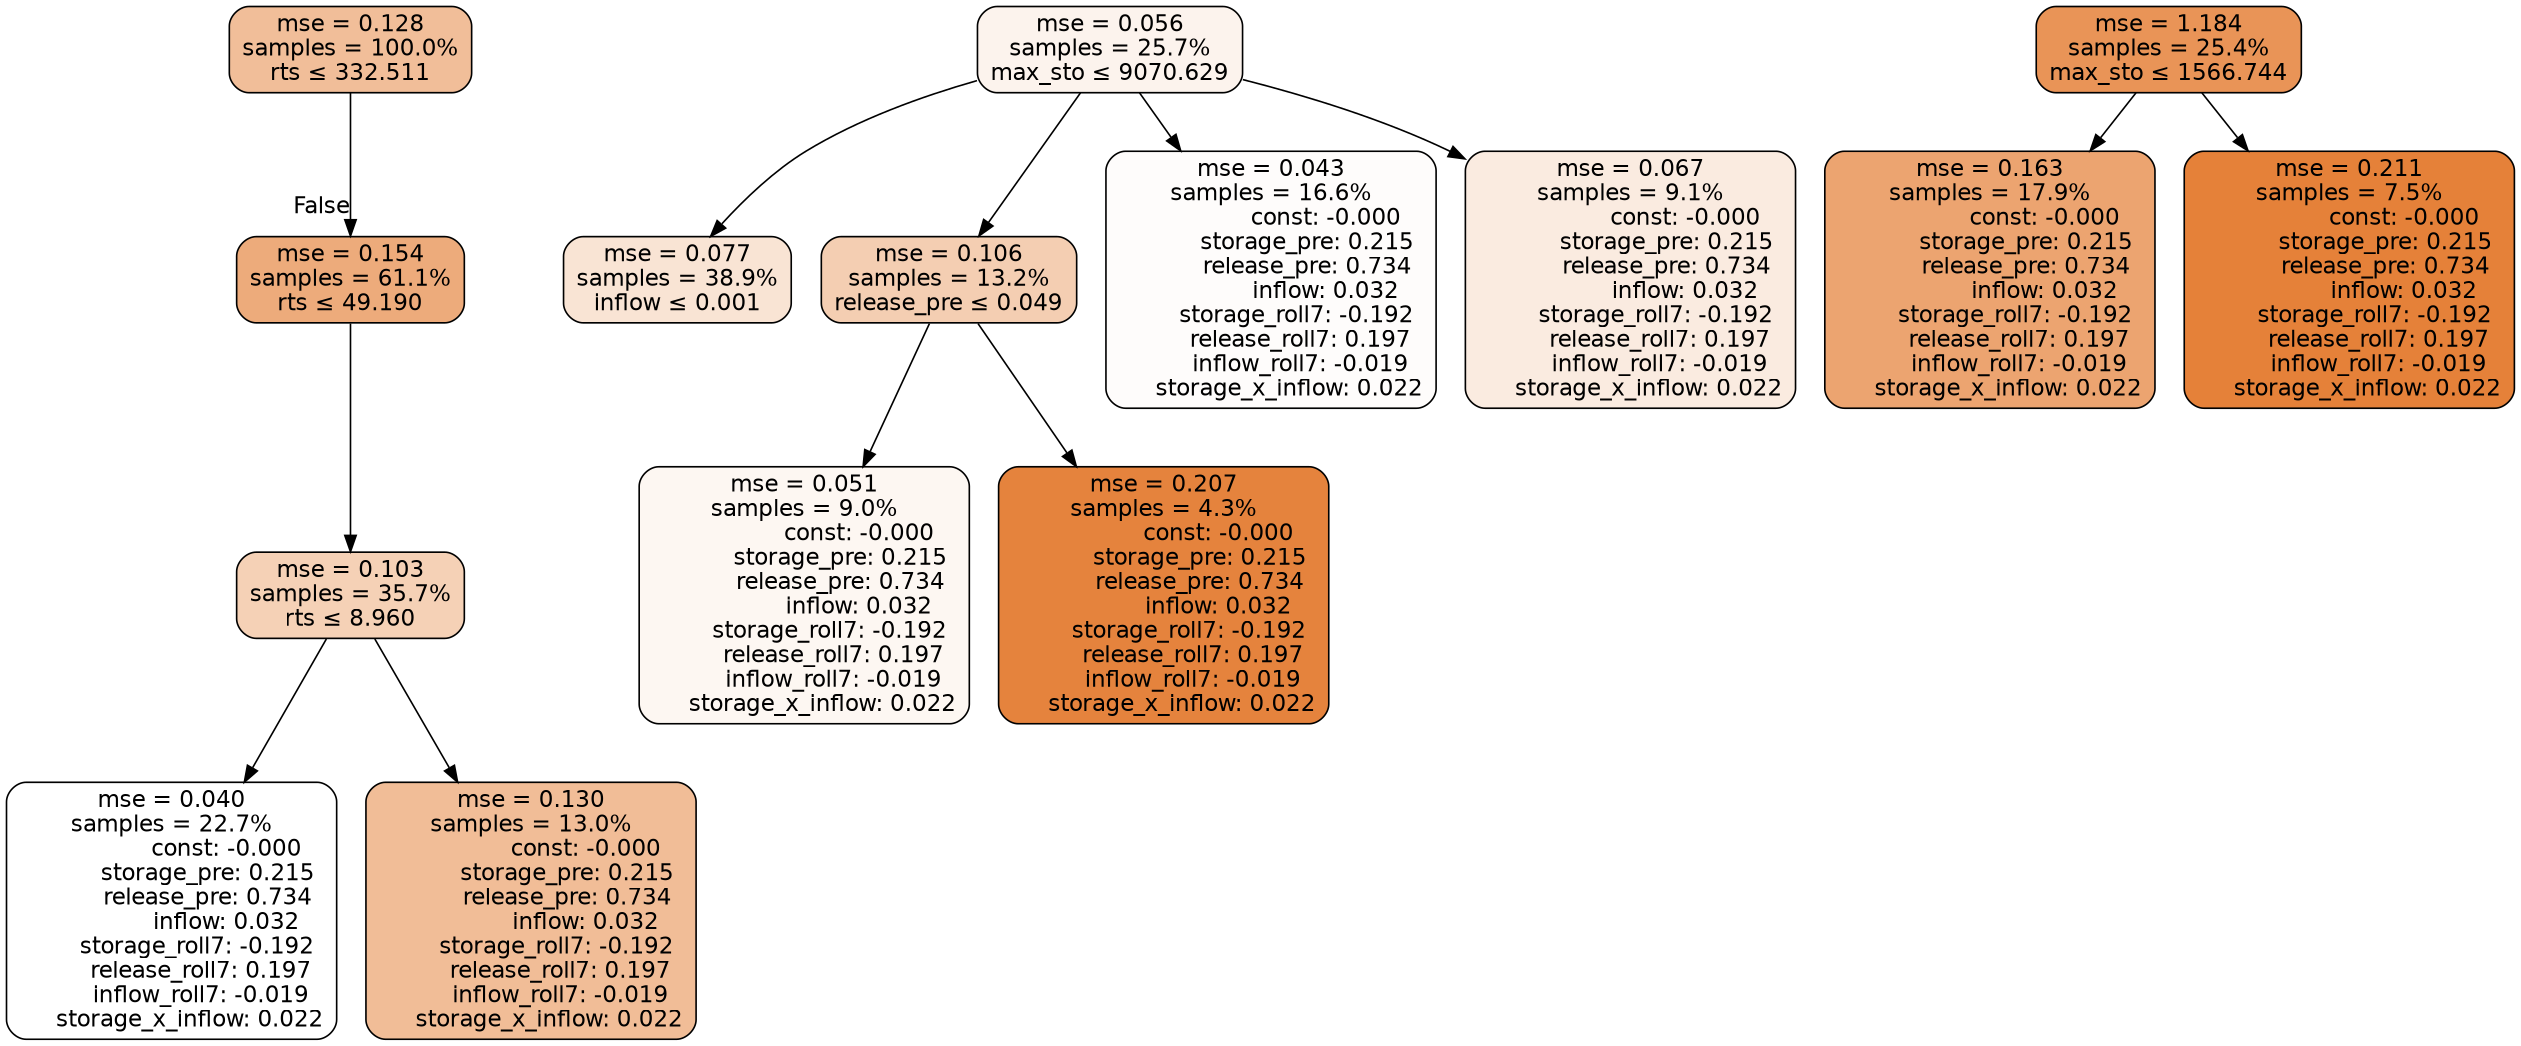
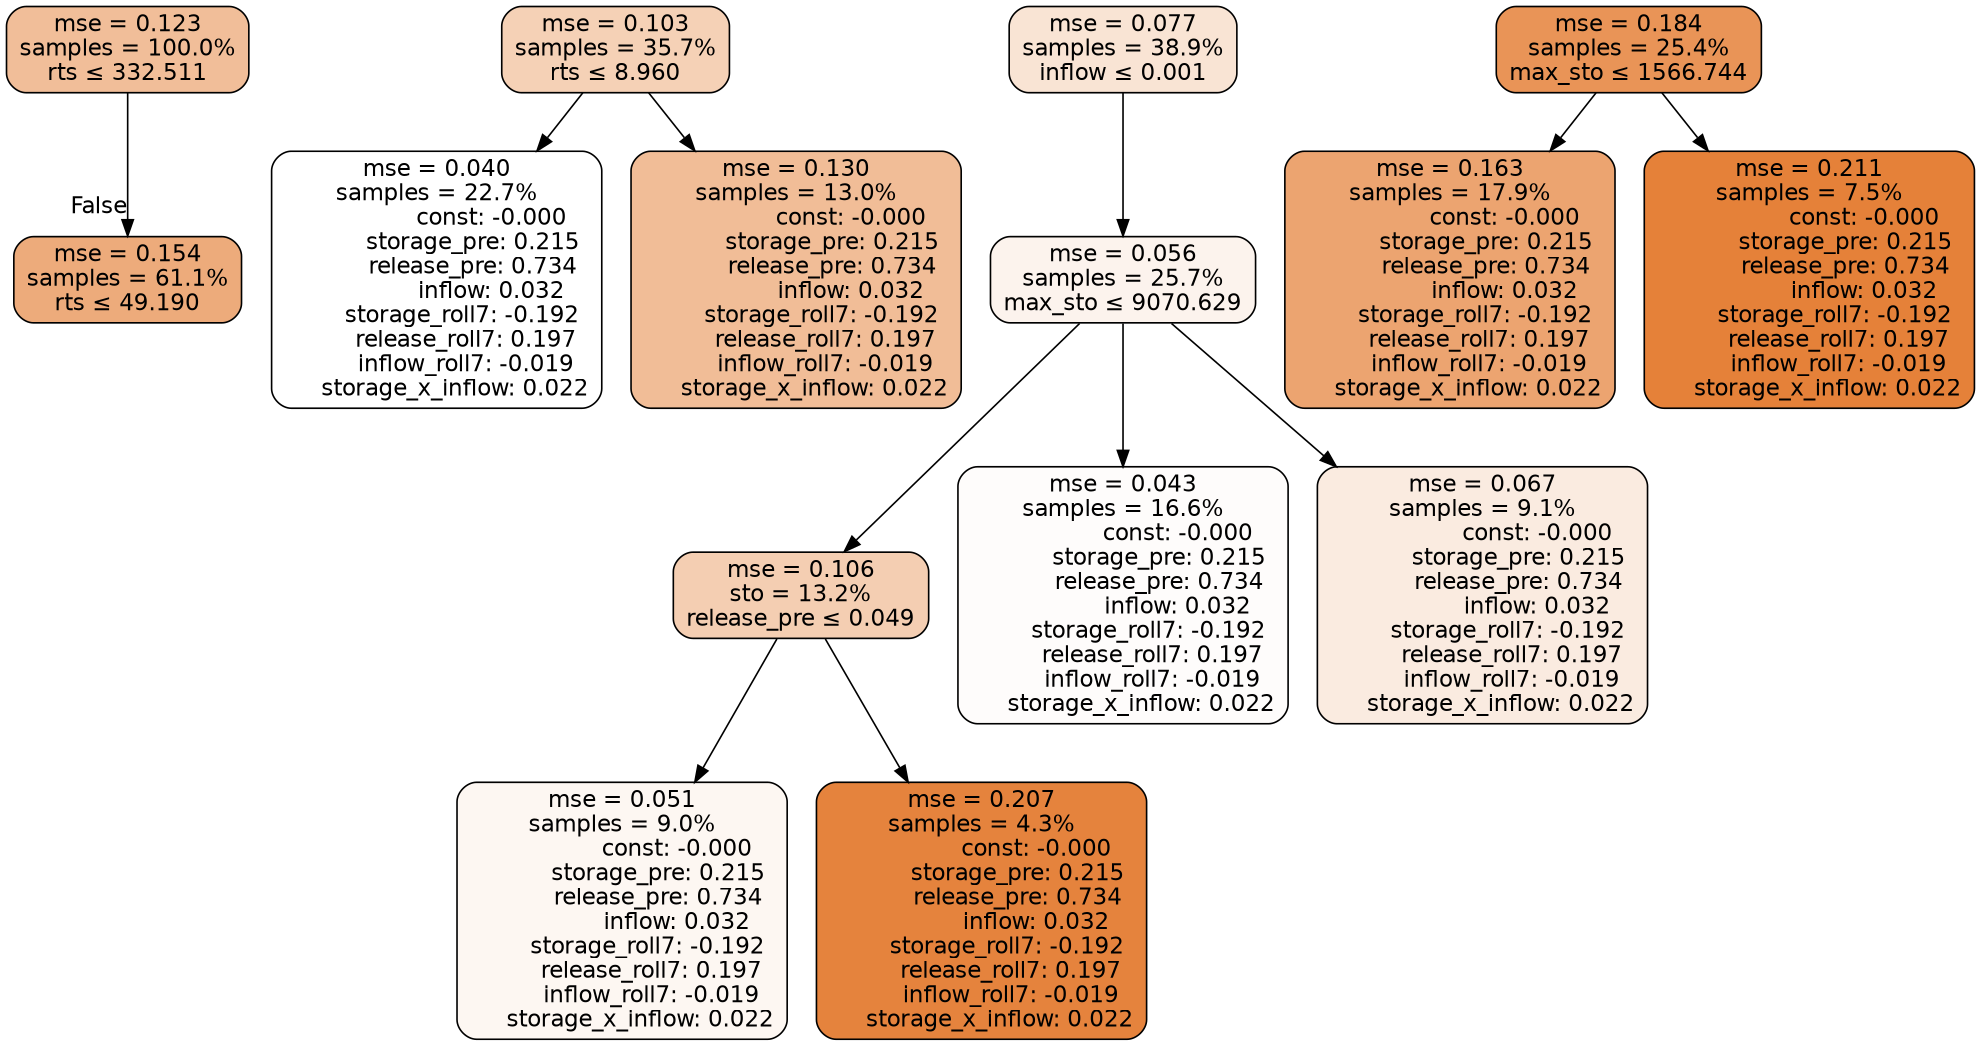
node "mse = 0.128 samples = 100.0% rts ≤ 332.511": label "mse = 0.128 samples = 100.0% rts ≤ 332.511" -> "mse = 0.123 samples = 100.0% rts ≤ 332.511"
node "mse = 1.184 samples = 25.4% max_sto ≤ 1566.744": label "mse = 1.184 samples = 25.4% max_sto ≤ 1566.744" -> "mse = 0.184 samples = 25.4% max_sto ≤ 1566.744"
edge "mse = 0.056 samples = 25.7% max_sto ≤ 9070.629" -> "mse = 0.077 samples = 38.9% inflow ≤ 0.001": reversed
node "mse = 0.106 samples = 13.2% release_pre ≤ 0.049": label "mse = 0.106 samples = 13.2% release_pre ≤ 0.049" -> "mse = 0.106 sto = 13.2% release_pre ≤ 0.049"
edge "mse = 0.154 samples = 61.1% rts ≤ 49.190" -> "mse = 0.103 samples = 35.7% rts ≤ 8.960": removed
